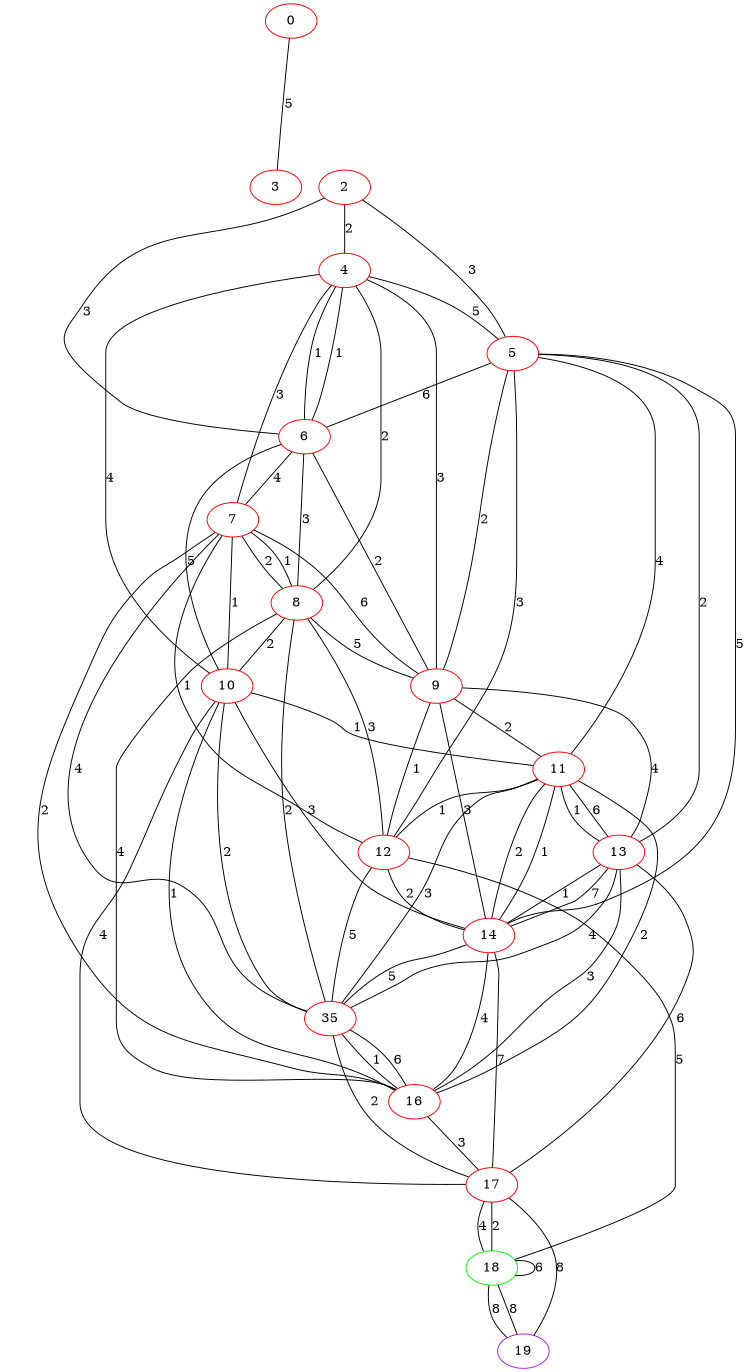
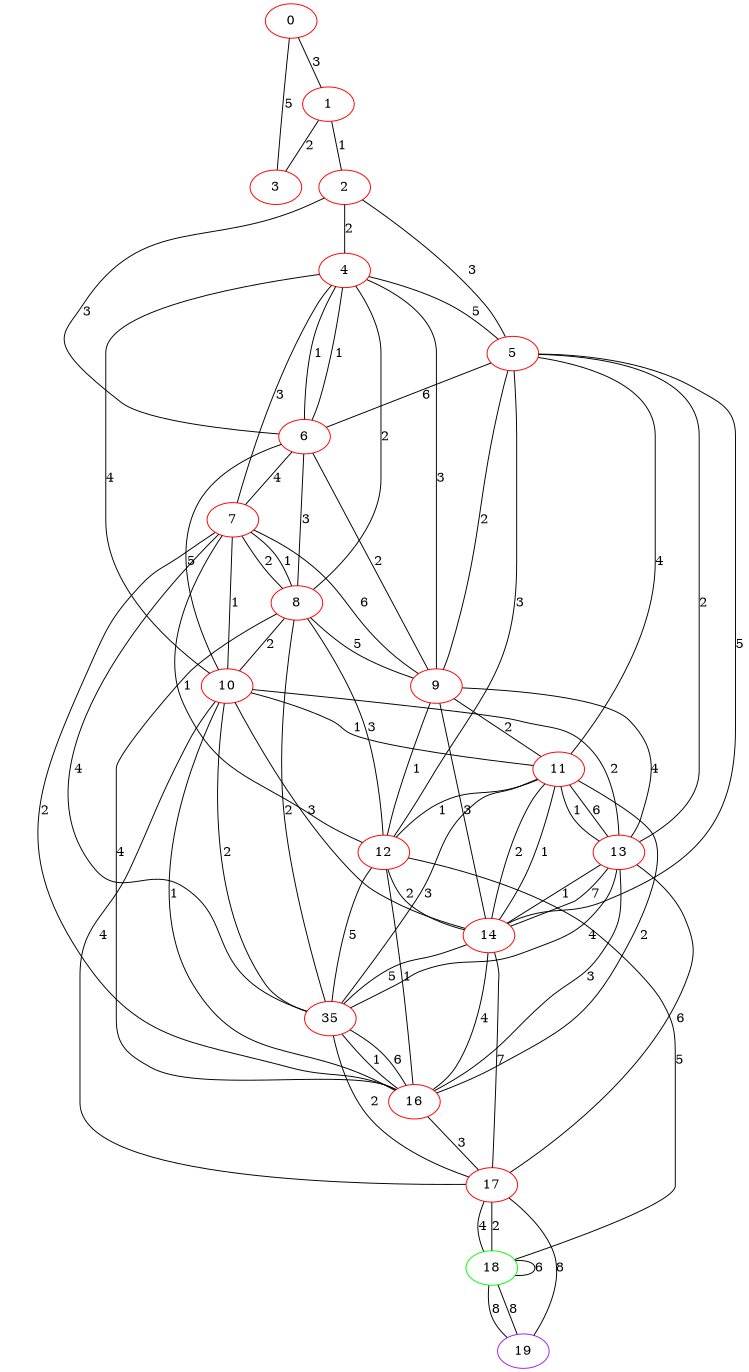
node "1": added
edge "10" -- "13": added, label "2"
edge "12" -- "16": added, label "1"
